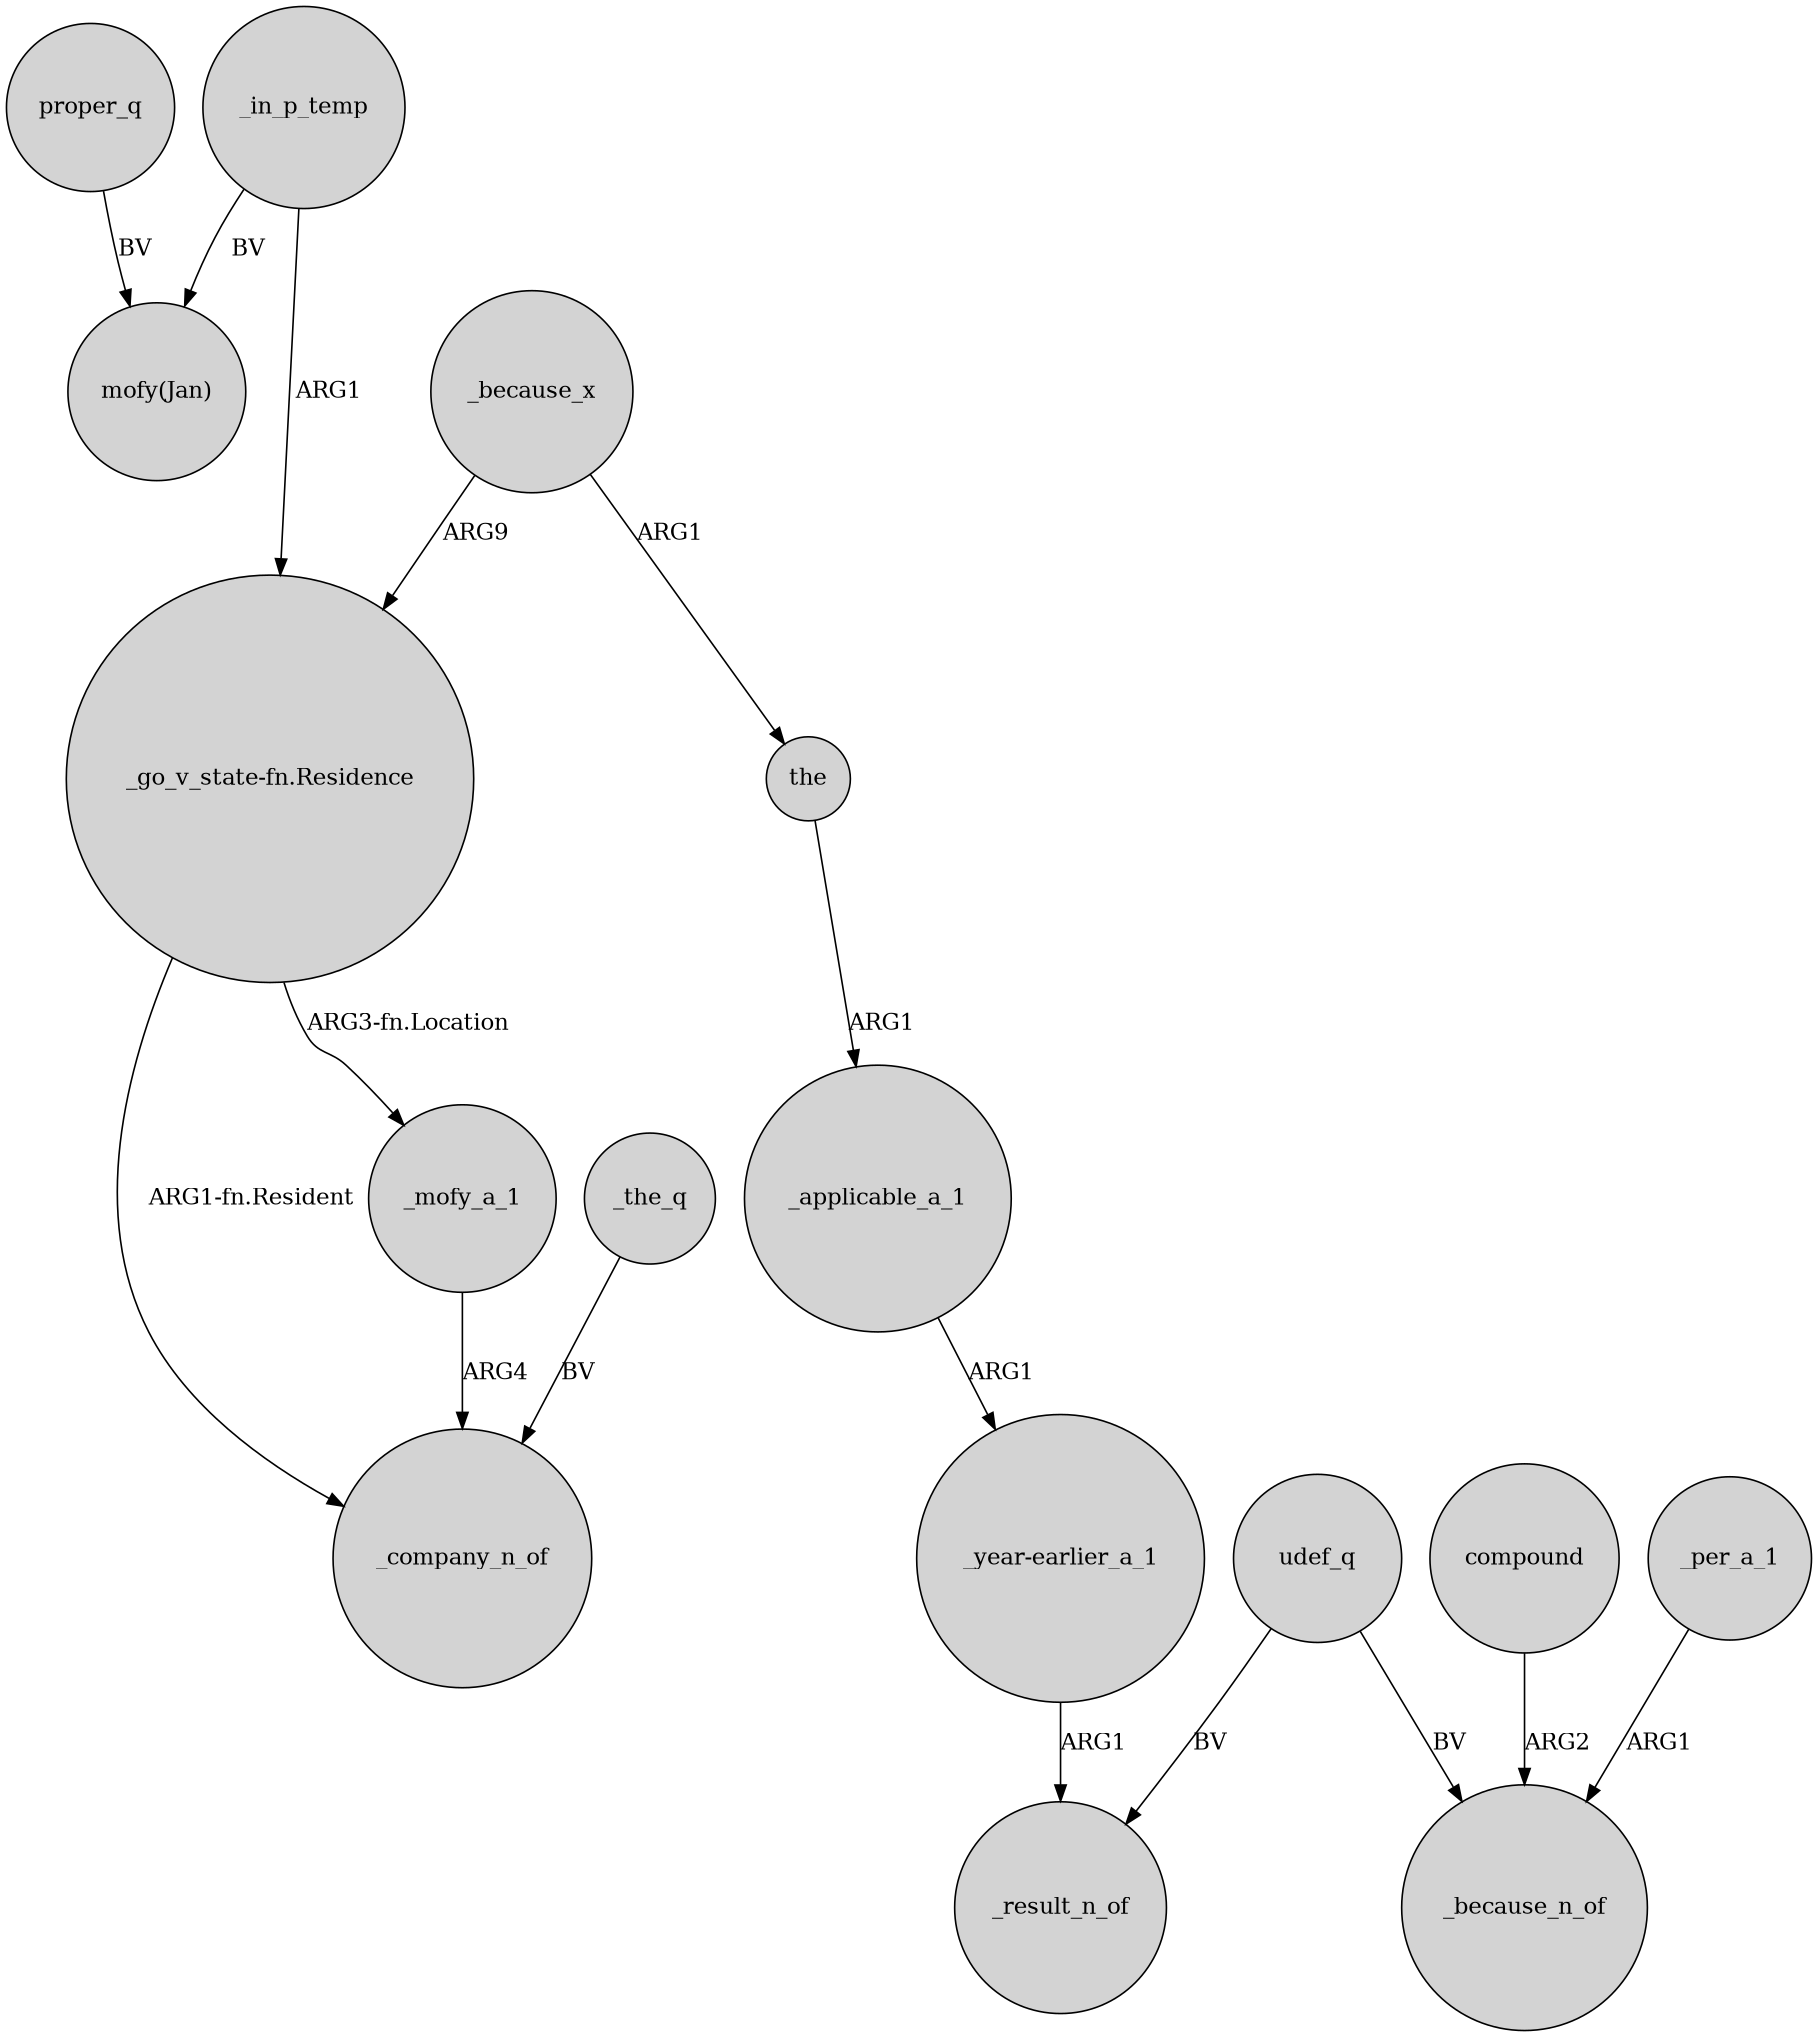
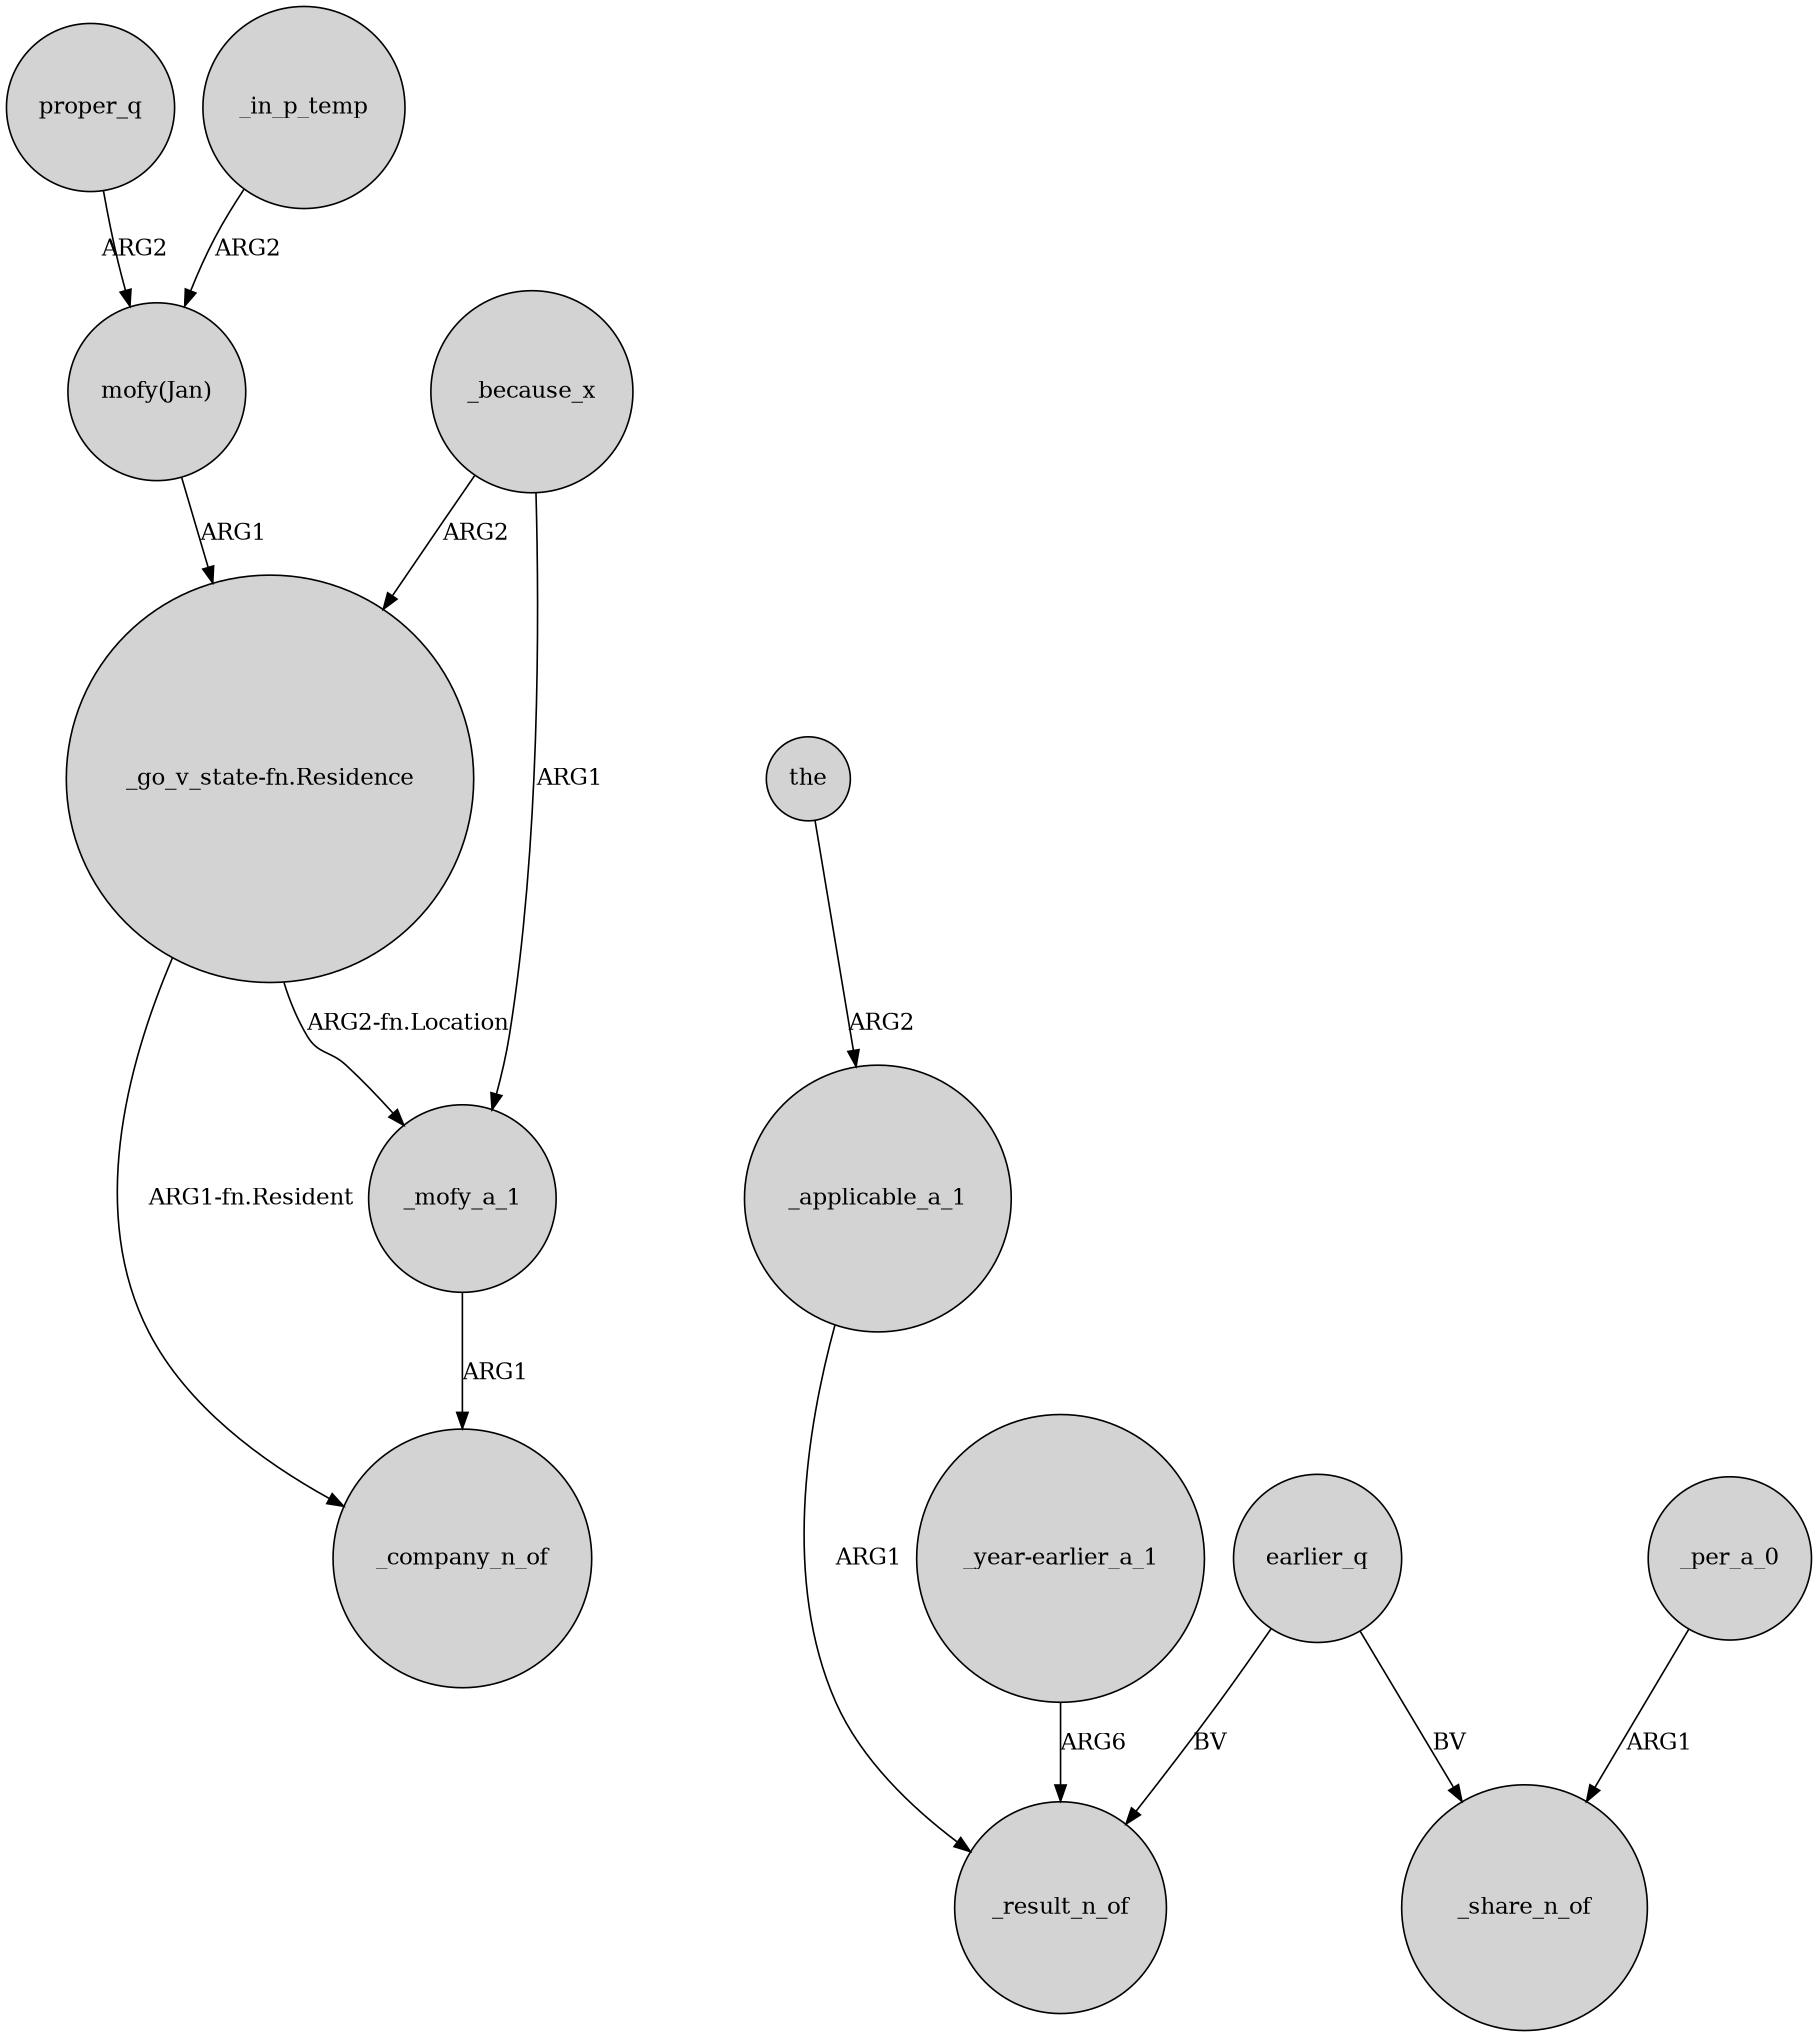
edge "proper_q" -> "mofy(Jan)": label "BV" -> "ARG2"
edge "_in_p_temp" -> "mofy(Jan)": label "BV" -> "ARG2"
edge "_in_p_temp" -> "_go_v_state-fn.Residence": now "mofy(Jan)" -> "_go_v_state-fn.Residence"
edge "_because_x" -> "_go_v_state-fn.Residence": label "ARG9" -> "ARG2"
edge "_because_x" -> "the": now "_because_x" -> "_mofy_a_1"
edge "_go_v_state-fn.Residence" -> "_mofy_a_1": label "ARG3-fn.Location" -> "ARG2-fn.Location"
edge "the" -> "_applicable_a_1": label "ARG1" -> "ARG2"
node "_the_q": removed
edge "_applicable_a_1" -> "_year-earlier_a_1": now "_applicable_a_1" -> "_result_n_of"
edge "_mofy_a_1" -> "_company_n_of": label "ARG4" -> "ARG1"
node "udef_q": label "udef_q" -> "earlier_q"
node "compound": removed
node "_per_a_1": label "_per_a_1" -> "_per_a_0"
edge "_year-earlier_a_1" -> "_result_n_of": label "ARG1" -> "ARG6"
node "_because_n_of": label "_because_n_of" -> "_share_n_of"
